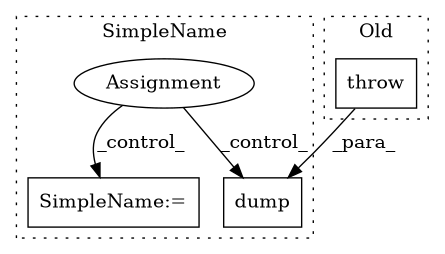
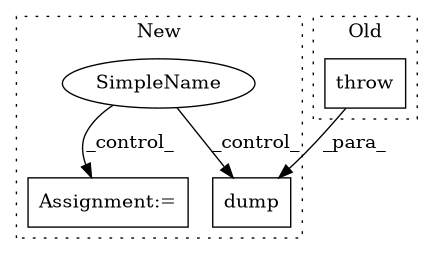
cluster "SimpleName": label "SimpleName" -> "New"
node "Assignment": label "Assignment" -> "SimpleName"
node "SimpleName:=": label "SimpleName:=" -> "Assignment:="
